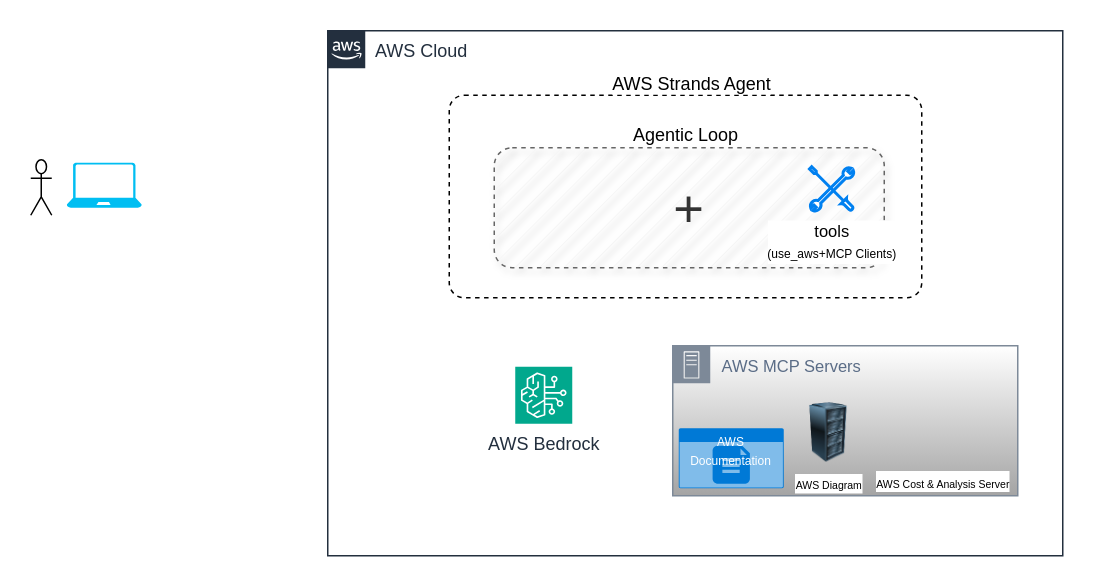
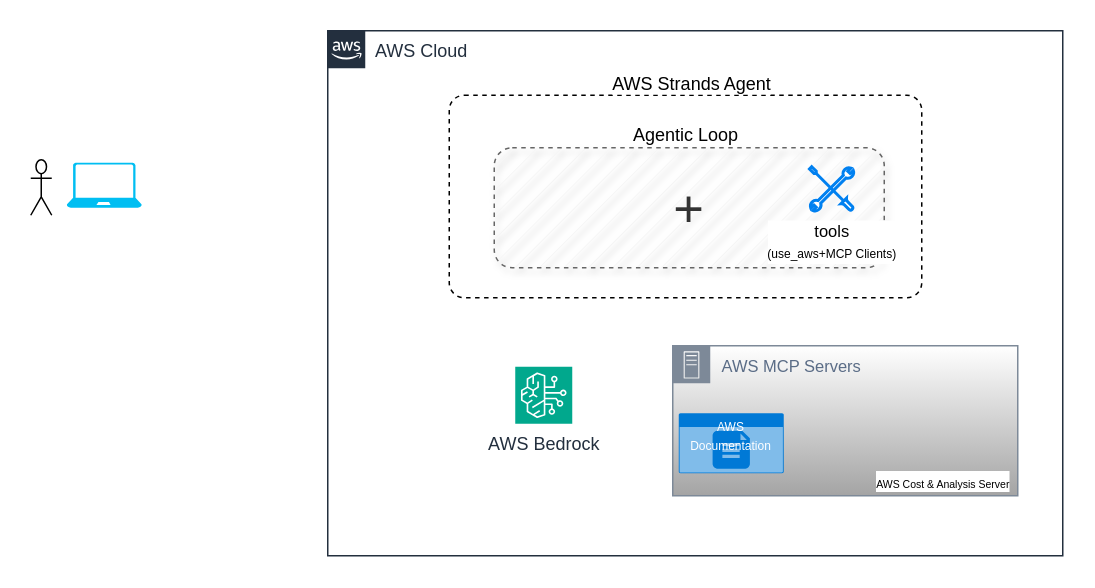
node "AWS Diagram": removed
node "AWS Documentation": moved (731, 458) -> (731, 443)
